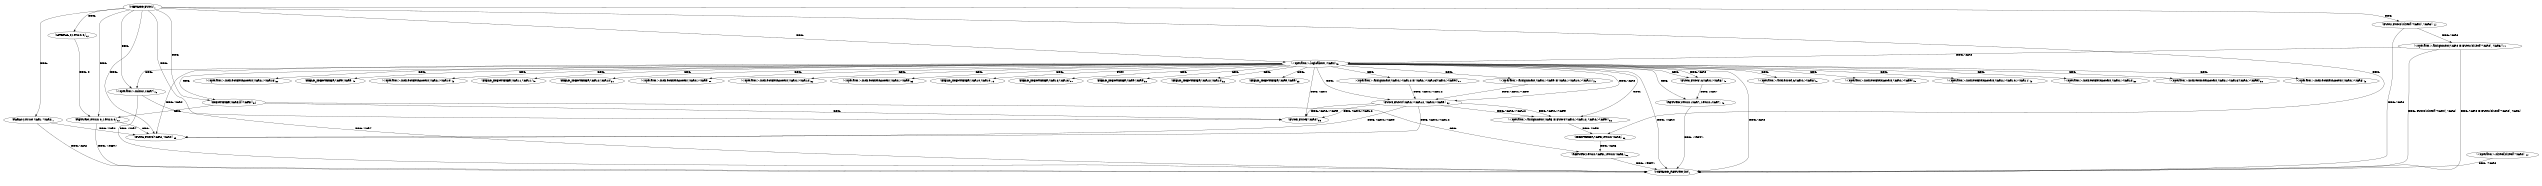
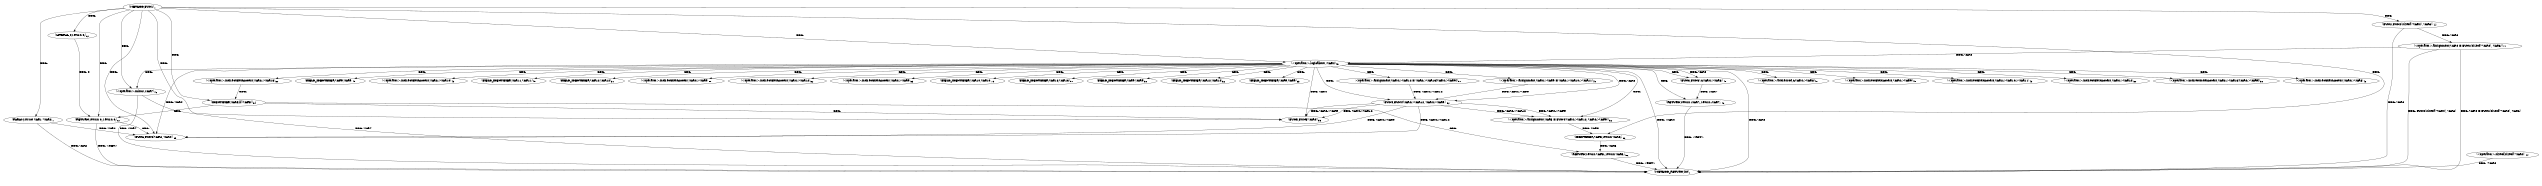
edge "(<operator>.logicalNot,!VAR4)" -> "(IDENTIFIER,VAR5,if (VAR5))": now "(<operator>.indirectFieldAccess,VAR2->VAR13)" -> "(IDENTIFIER,VAR5,if (VAR5))"
edge "(<operator>.logicalNot,!VAR4)" -> "(FIELD_IDENTIFIER,VAR10,VAR10)": label "FUN: " -> "CDG: "
